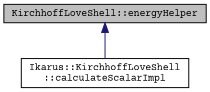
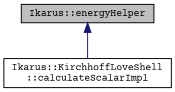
node "KirchhoffLoveShell::energyHelper": label "KirchhoffLoveShell::energyHelper" -> "Ikarus::energyHelper"
